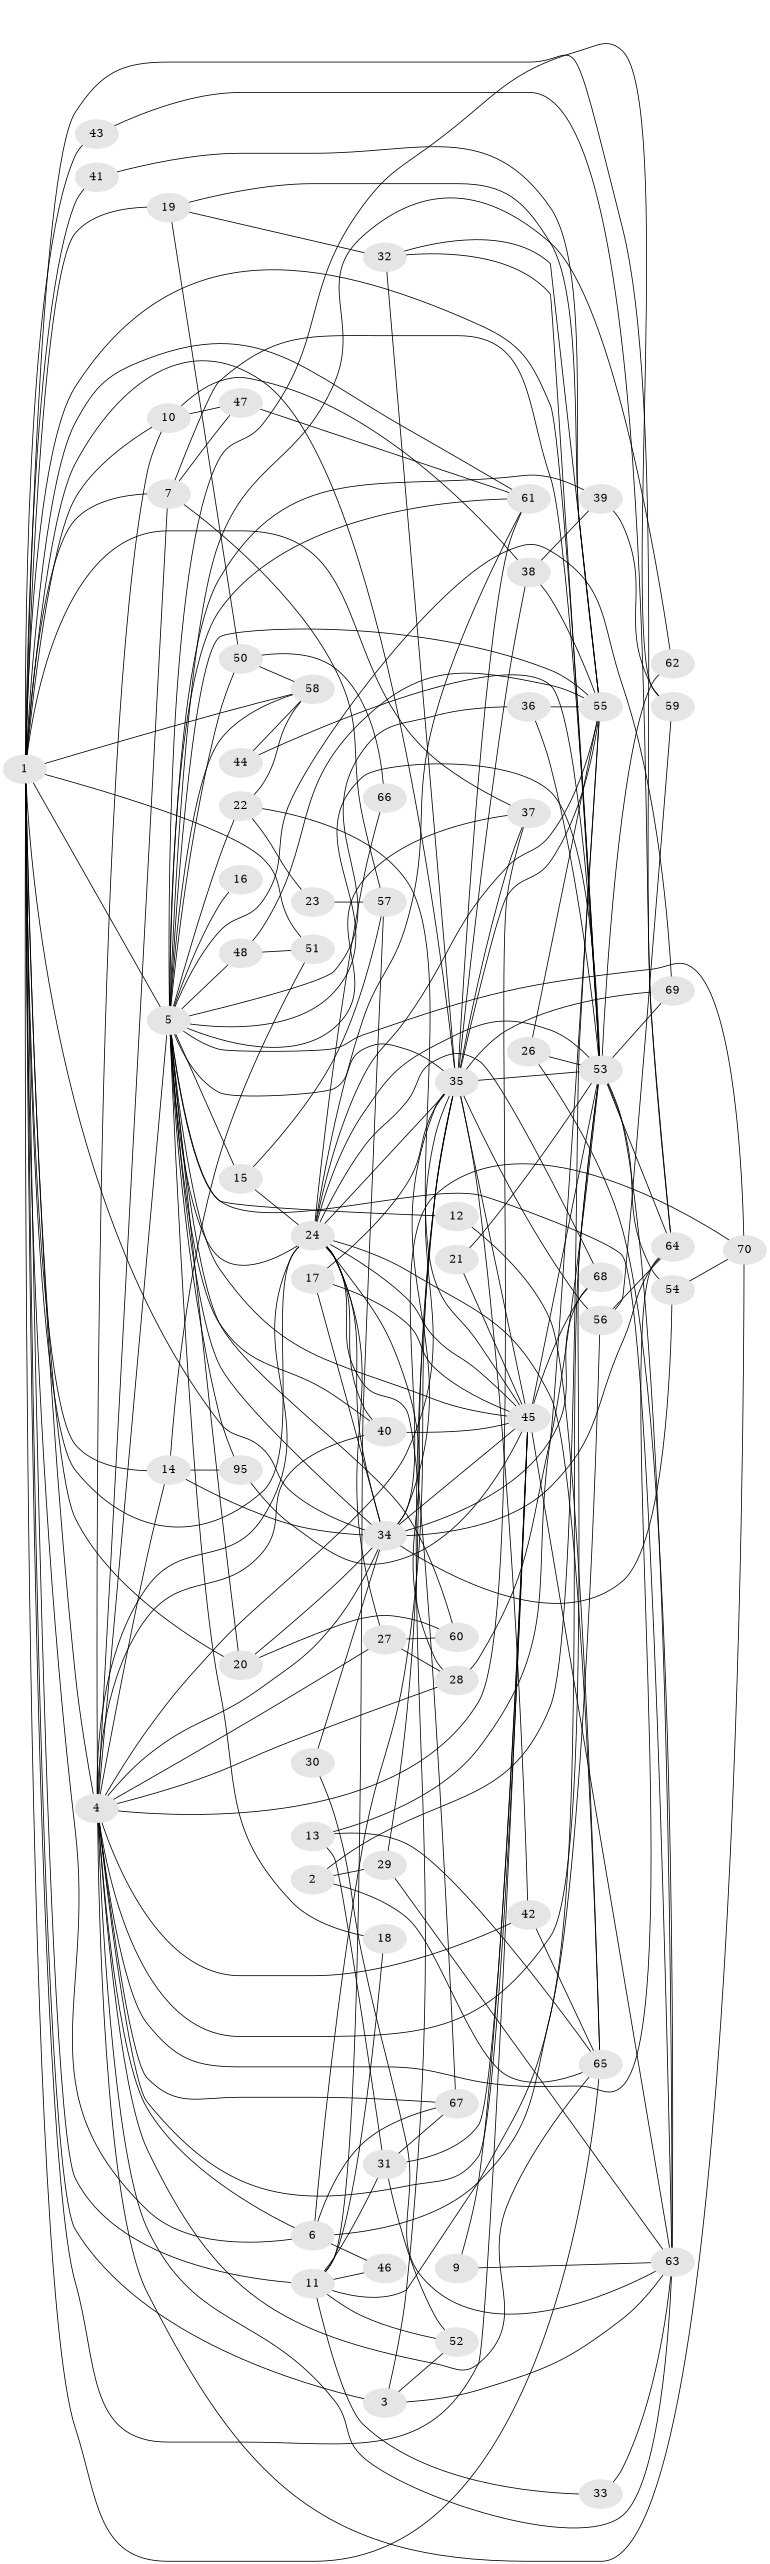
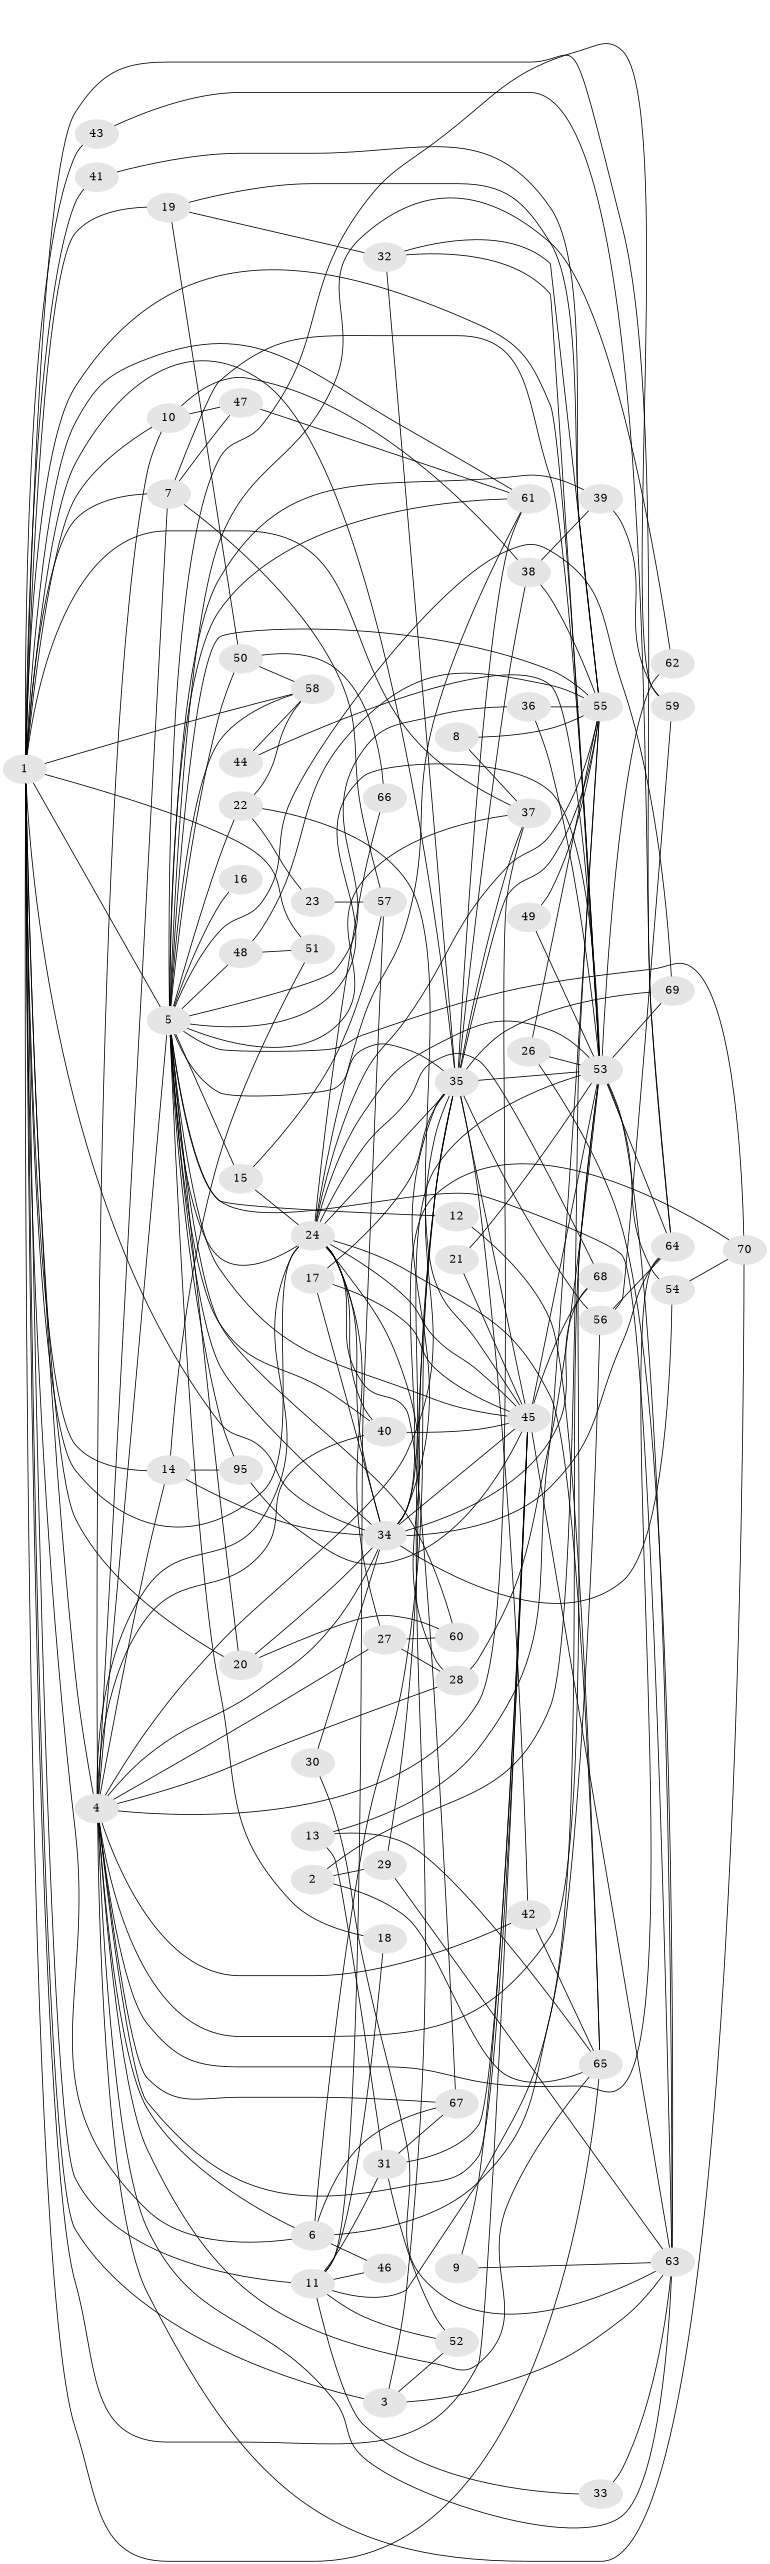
node "8": added
node "49": added
edge "53" -- "34": added
